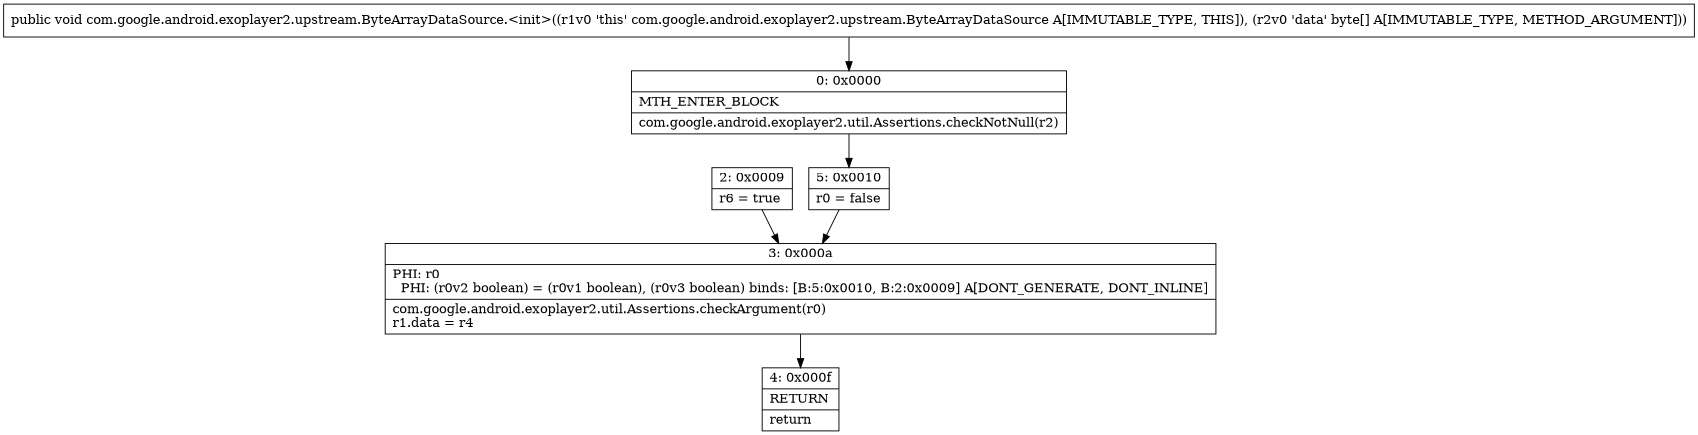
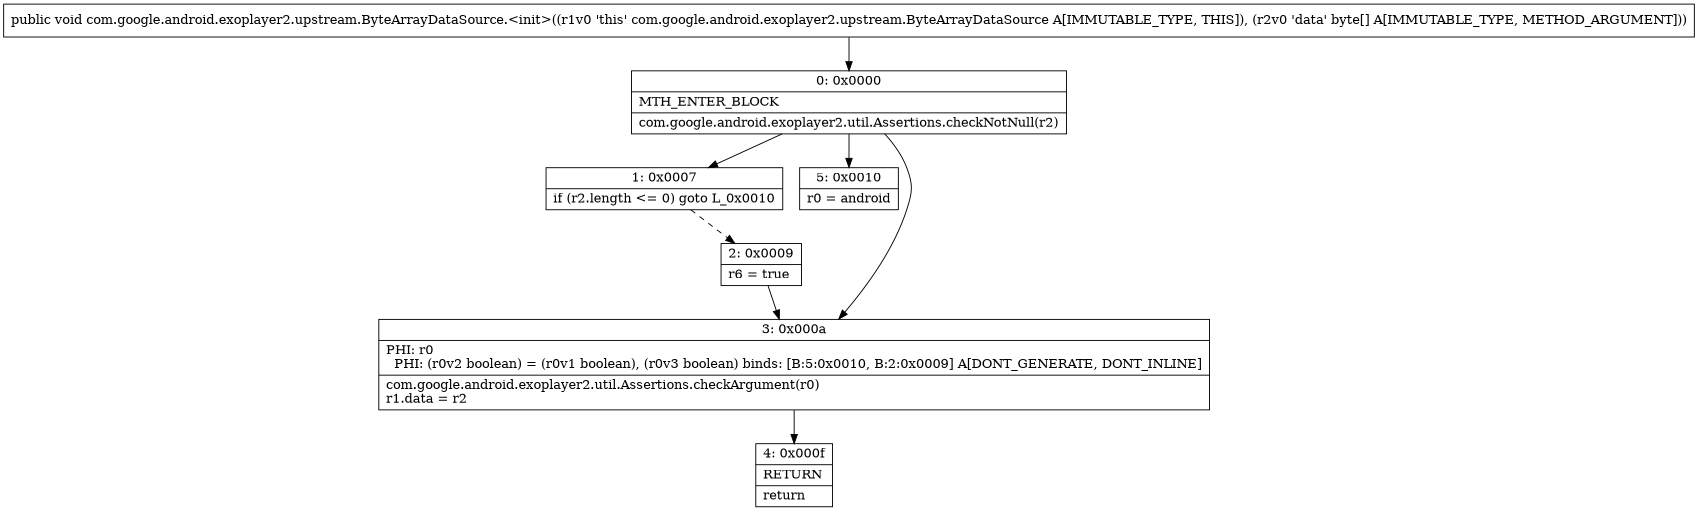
node "1: 0x0007": added
node "5: 0x0010": text "r0 = false" -> "r0 = android"
edge "5: 0x0010" -> "3: 0x000a": now "0: 0x0000" -> "3: 0x000a"
node "3: 0x000a": text "r1.data = r4" -> "r1.data = r2"
